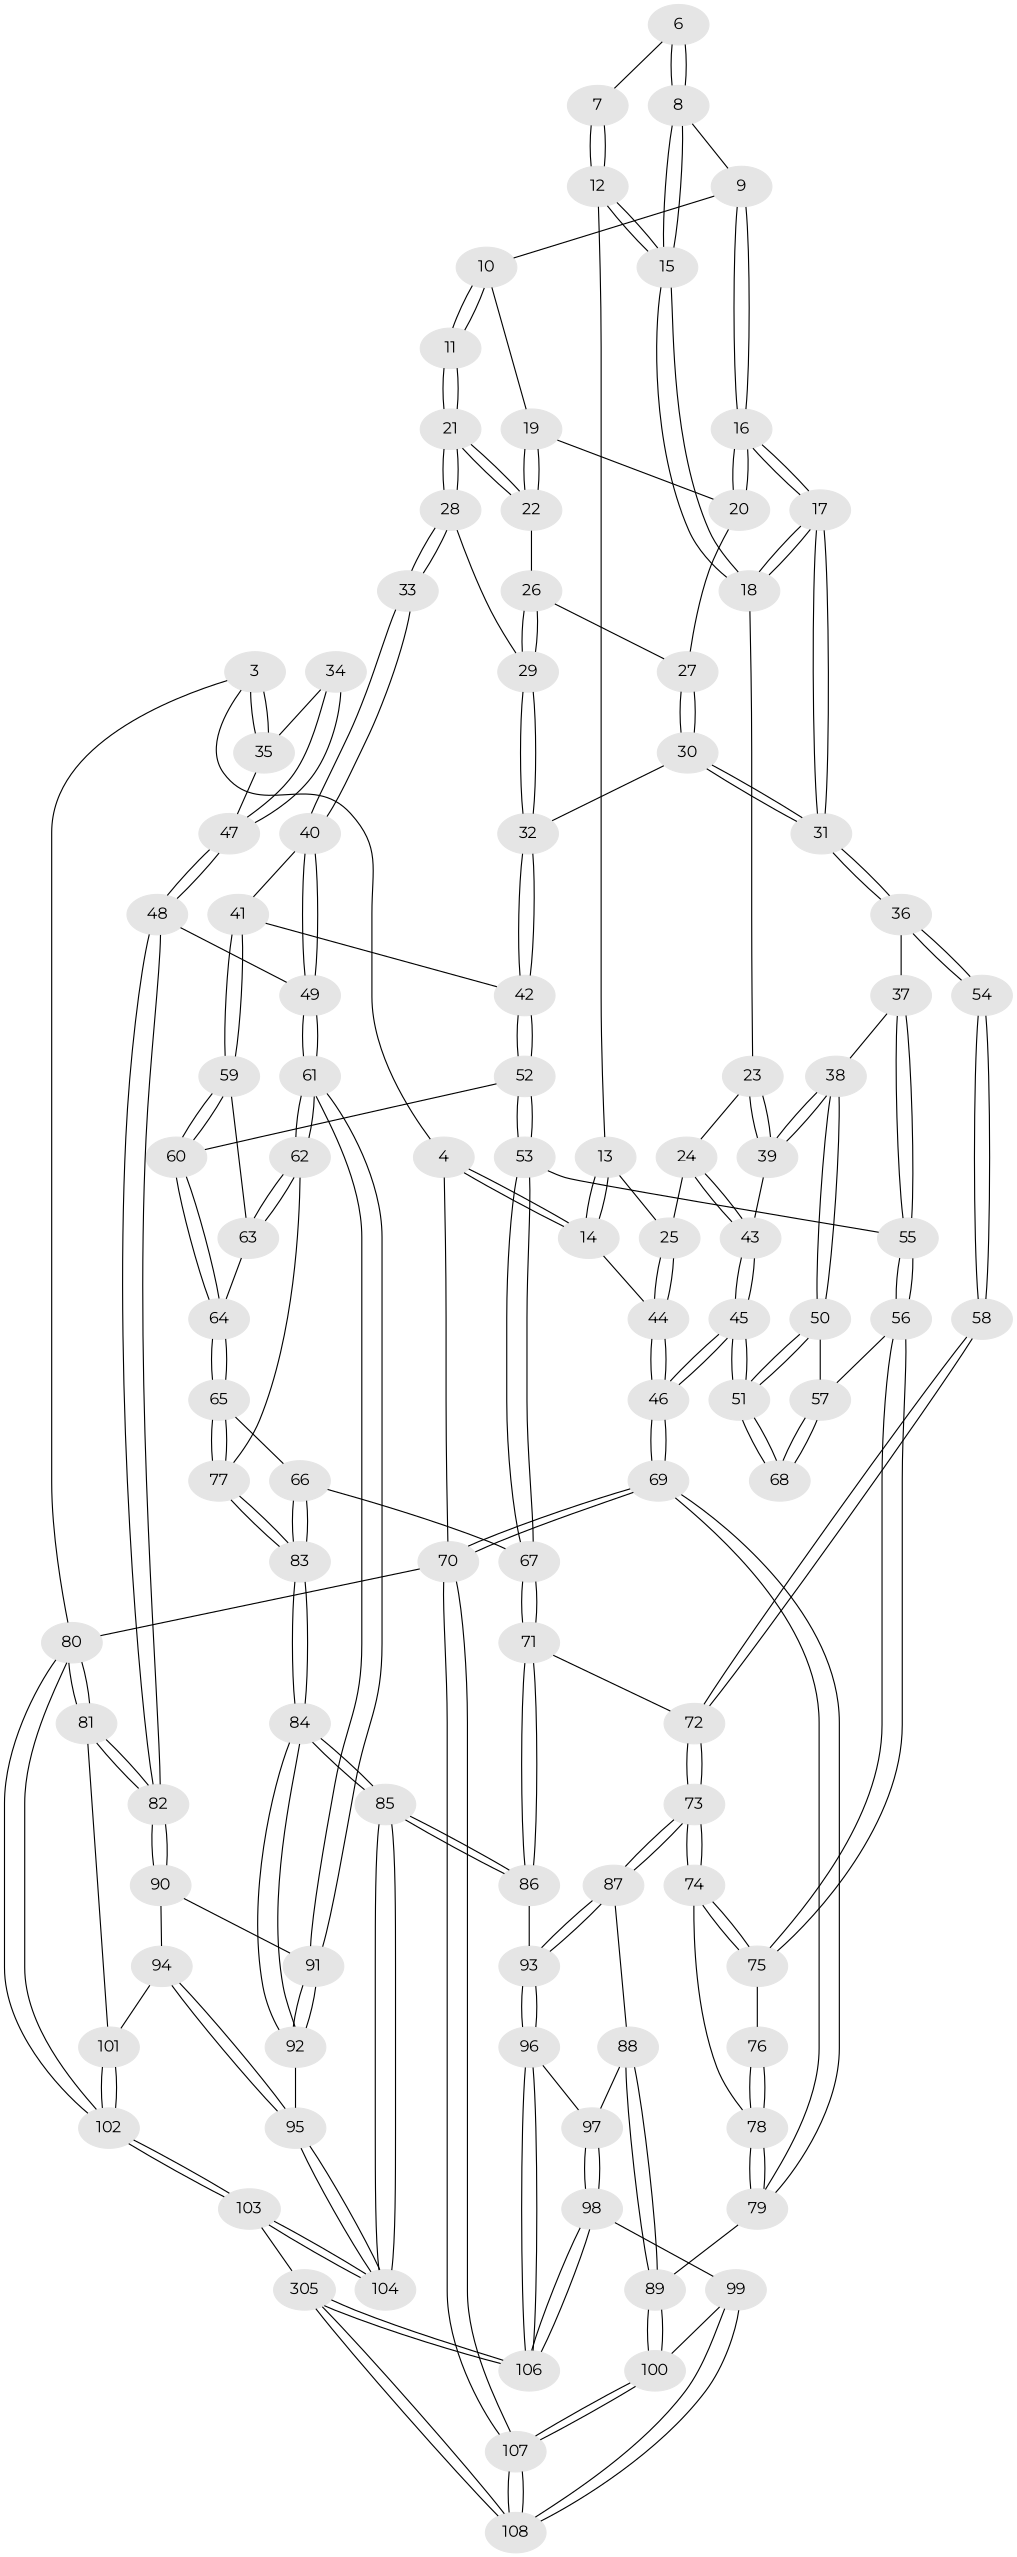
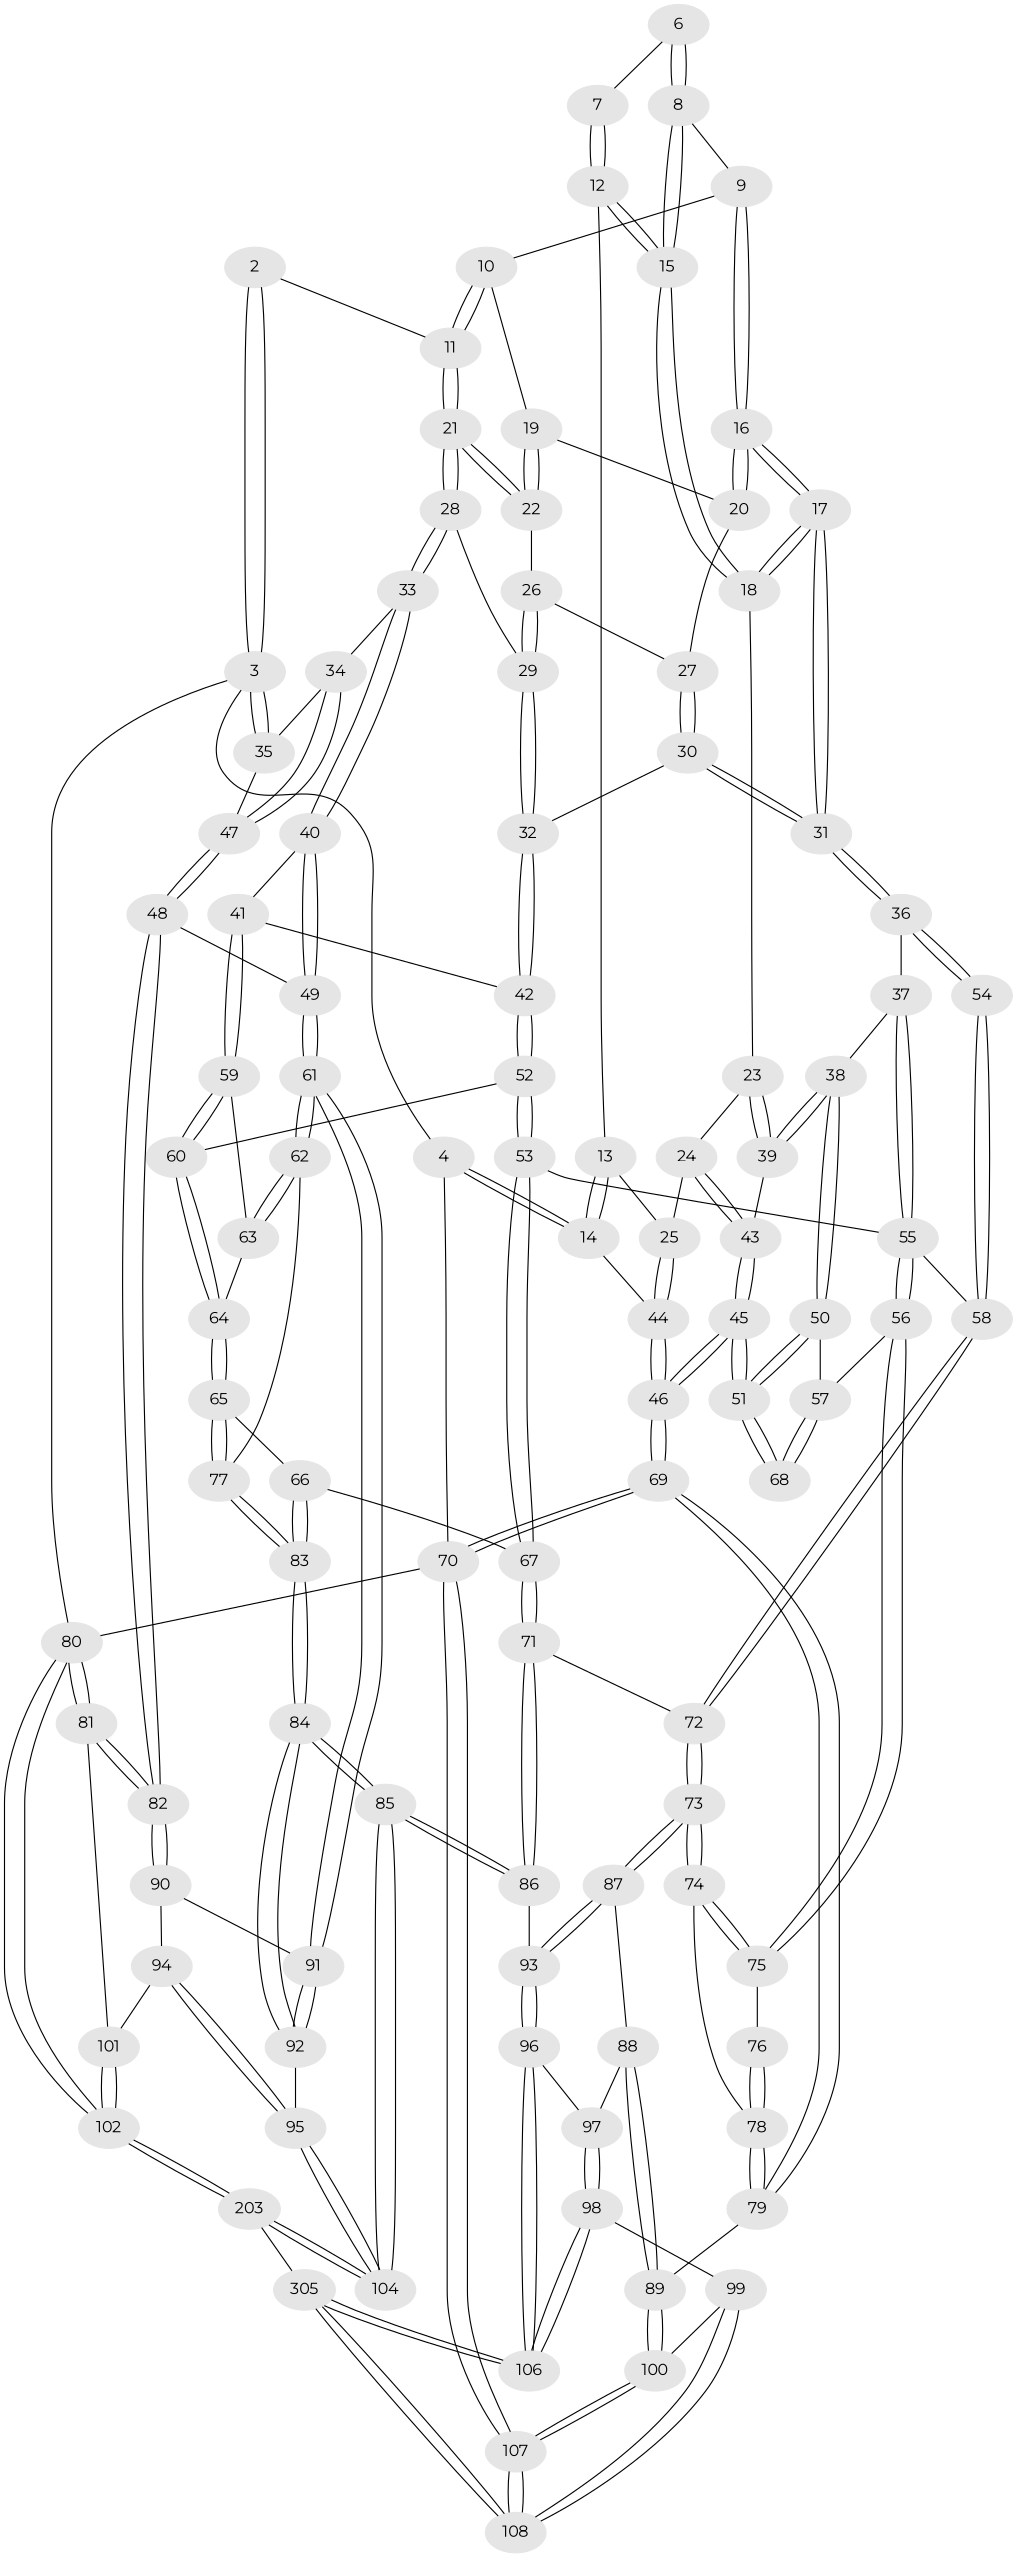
node "2": added
edge "33" -- "34": added
edge "55" -- "58": added
node "103": label "103" -> "203"
